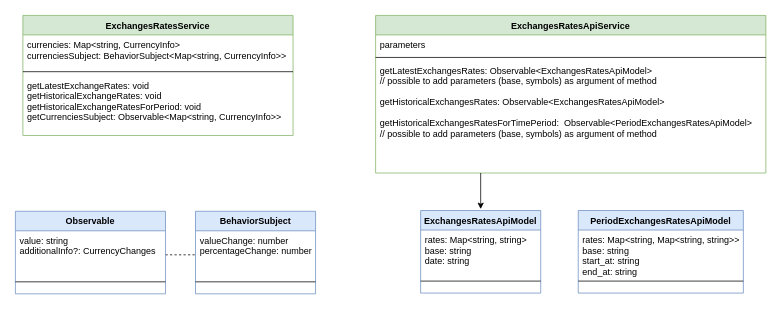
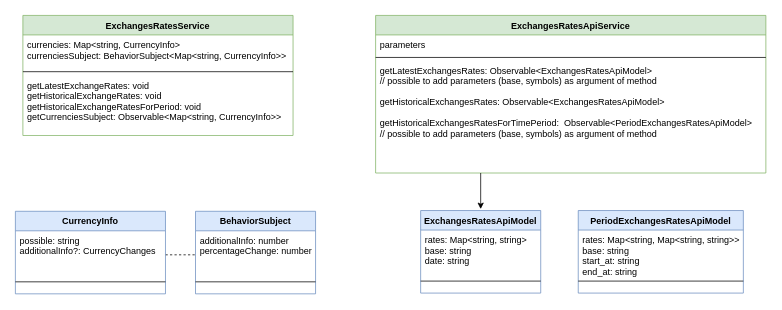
node "Observable": label "Observable" -> "CurrencyInfo"
node "value: string additionalInfo?: CurrencyChanges": label "value: string additionalInfo?: CurrencyChanges" -> "possible: string additionalInfo?: CurrencyChanges"
node "valueChange: number percentageChange: number": label "valueChange: number percentageChange: number" -> "additionalInfo: number percentageChange: number"
